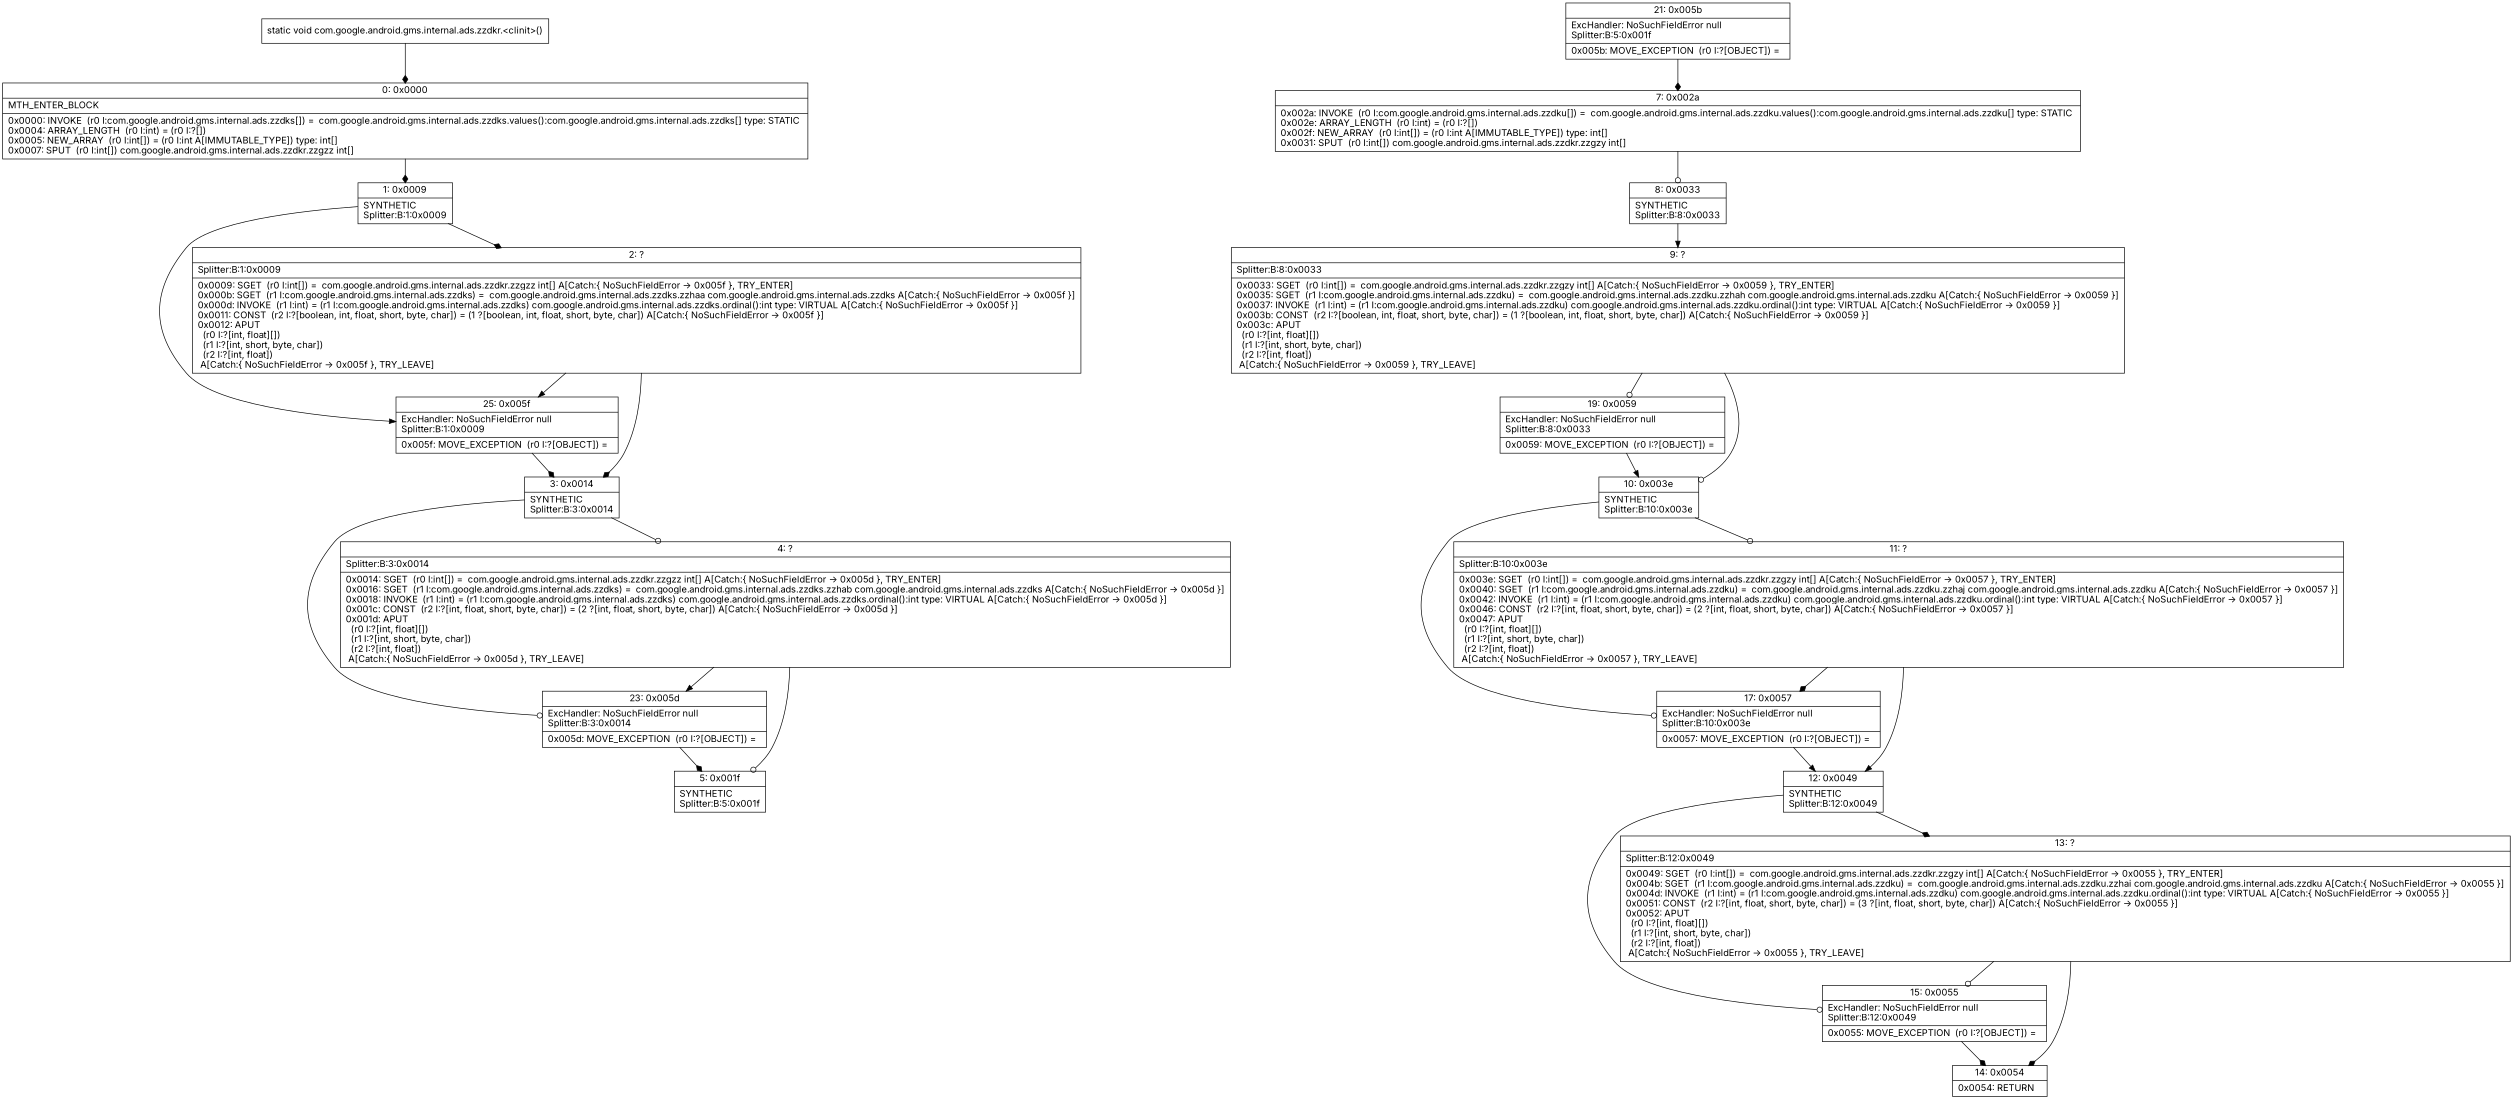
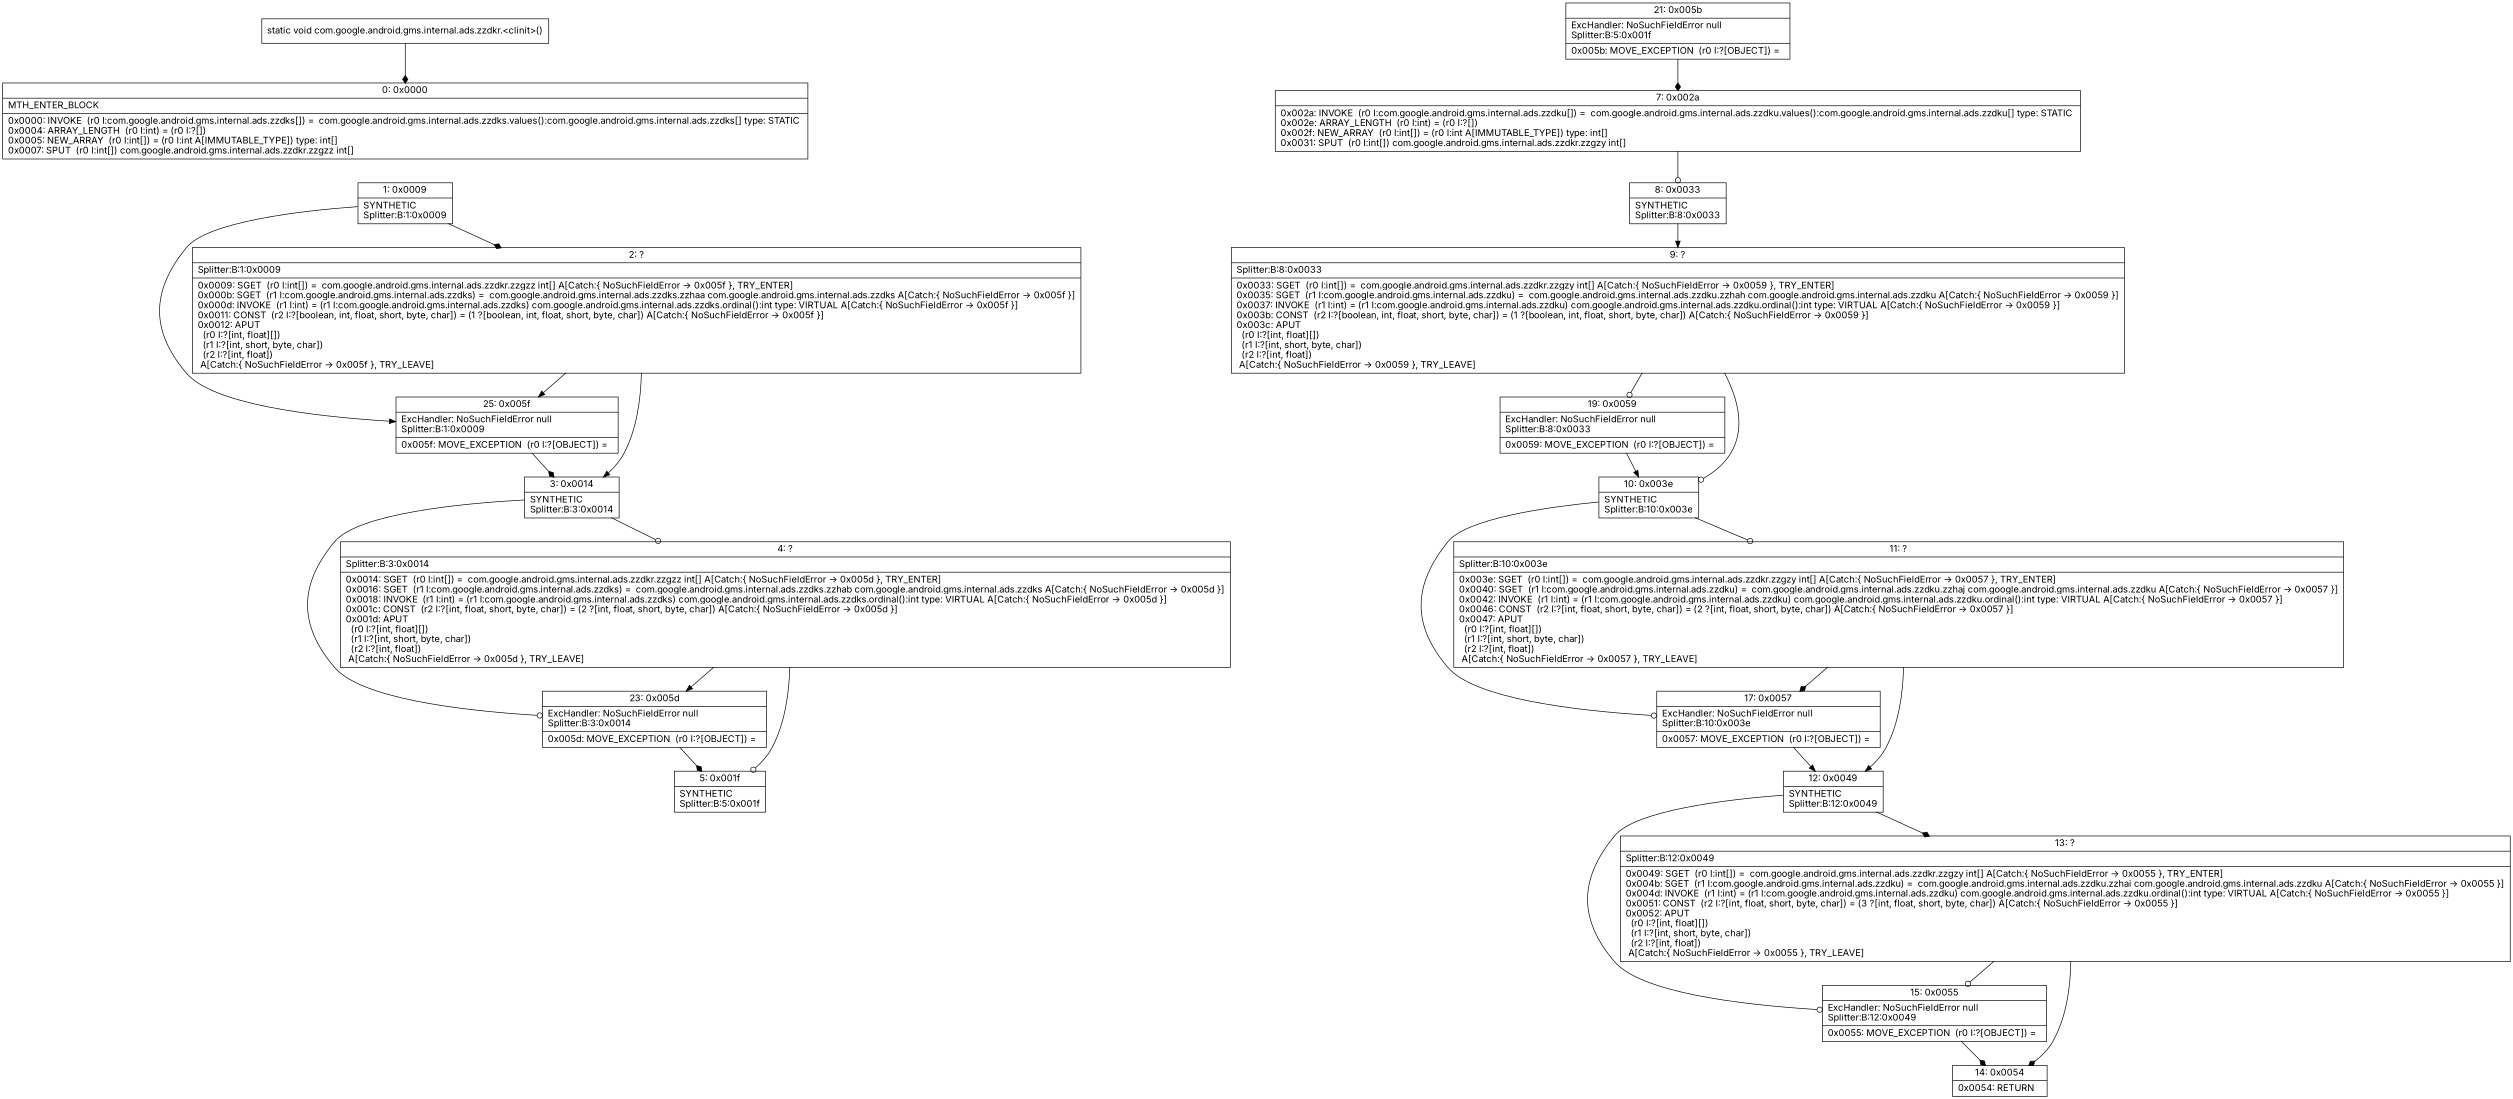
edge "0: 0x0000" -> "1: 0x0009": removed
edge "2: ?" -> "3: 0x0014": arrowhead diamond -> normal
